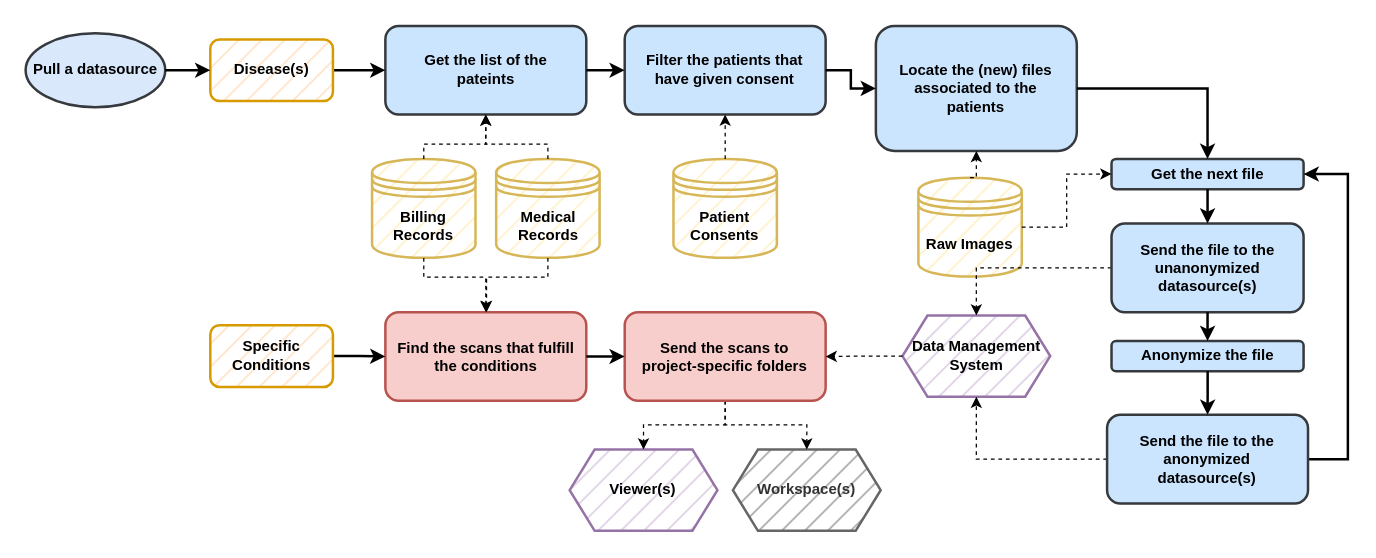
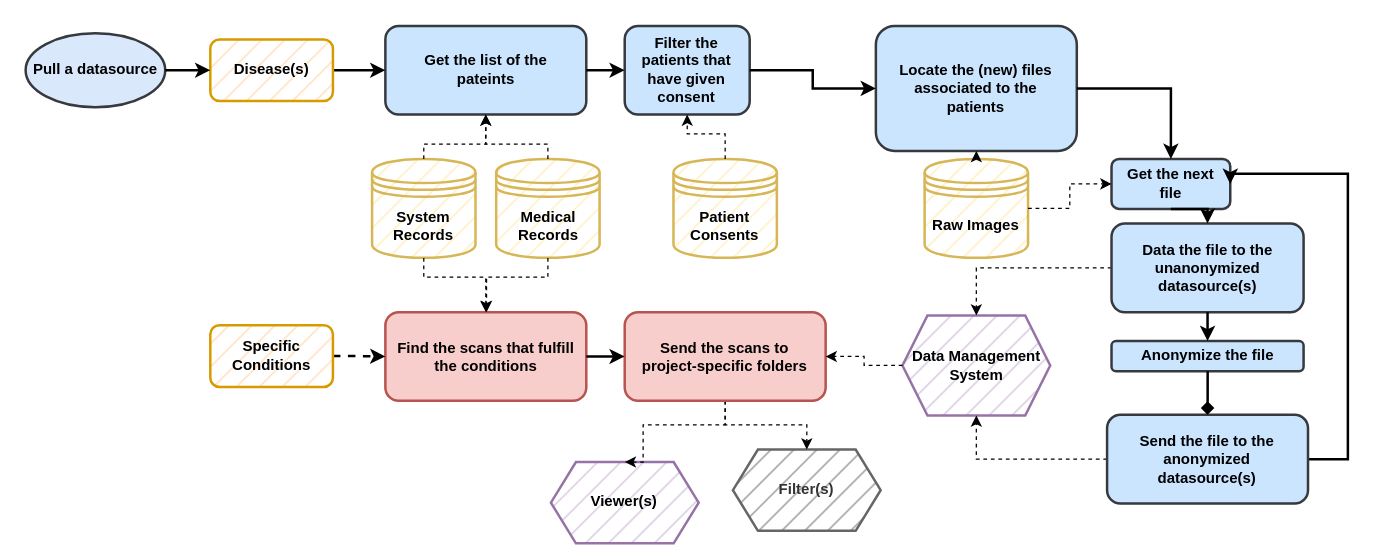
node "Filter the patients that have given consent": size 201x89 -> 125x89
node "Get the next file": size 192x30 -> 119x50
node "Billing Records": label "Billing Records" -> "System Records"
node "Raw Images": moved (970, 227) -> (977, 208)
node "Send the file to the unanonymized datasource(s)": label "Send the file to the unanonymized datasource(s)" -> "Data the file to the unanonymized datasource(s)"
edge "Specific Conditions" -> "Find the scans that fulfill the conditions": style solid -> dashed
node "Data Management System": size 148x81 -> 148x100
edge "Anonymize the file" -> "Send the file to the anonymized datasource(s)": arrowhead classic -> diamond
node "Workspace(s)": label "Workspace(s)" -> "Filter(s)"
node "Viewer(s)": moved (644, 490) -> (625, 502)
